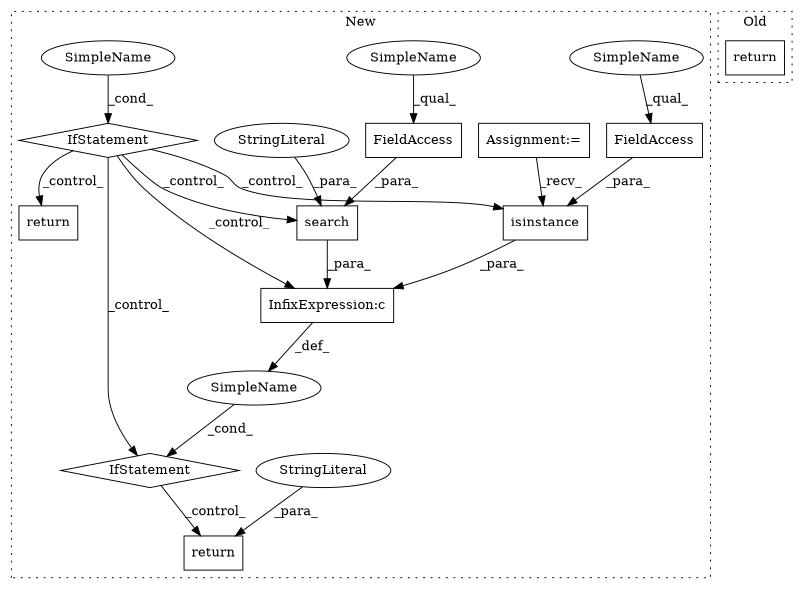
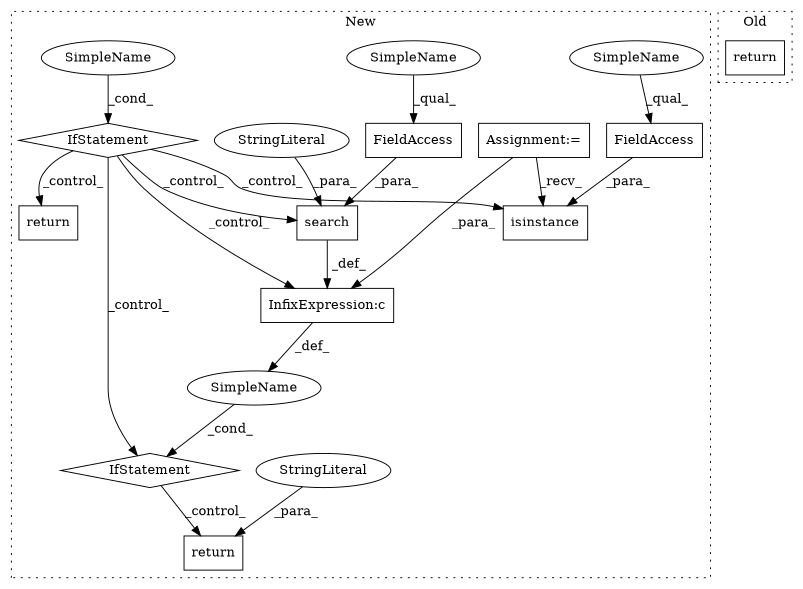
edge "search" -> "InfixExpression:c": label "_para_" -> "_def_"
edge "isinstance" -> "InfixExpression:c": now "Assignment:=" -> "InfixExpression:c"
